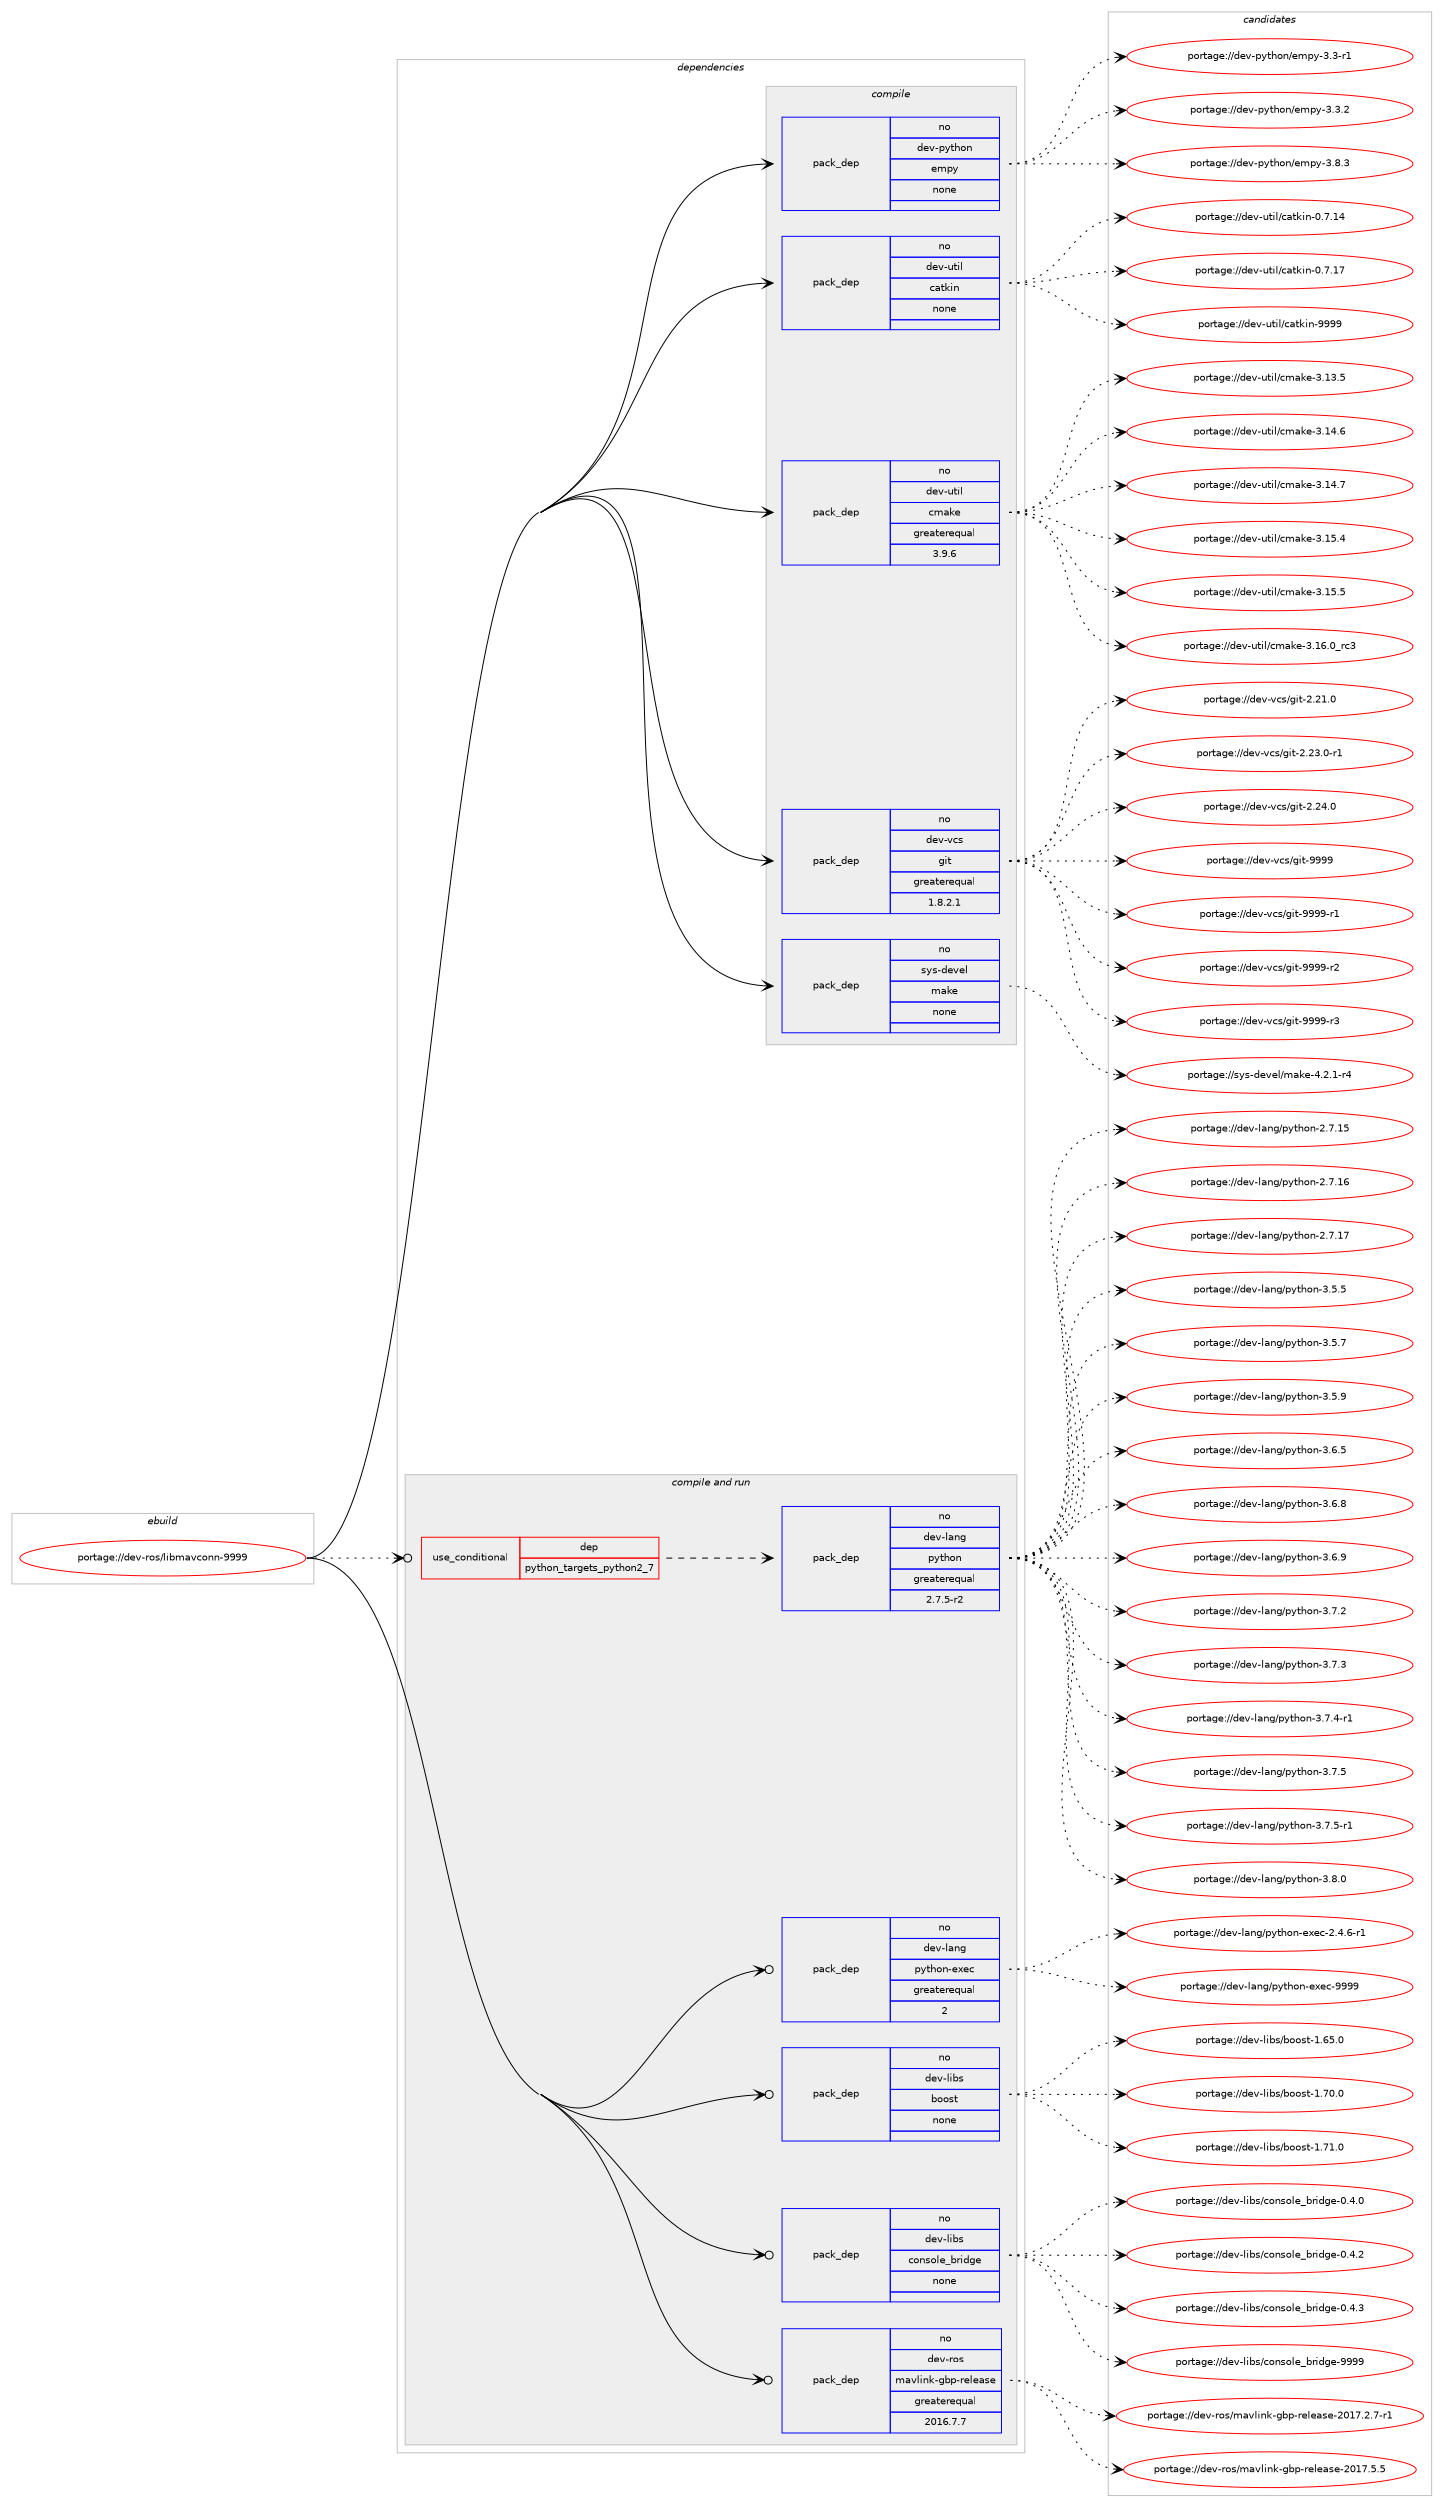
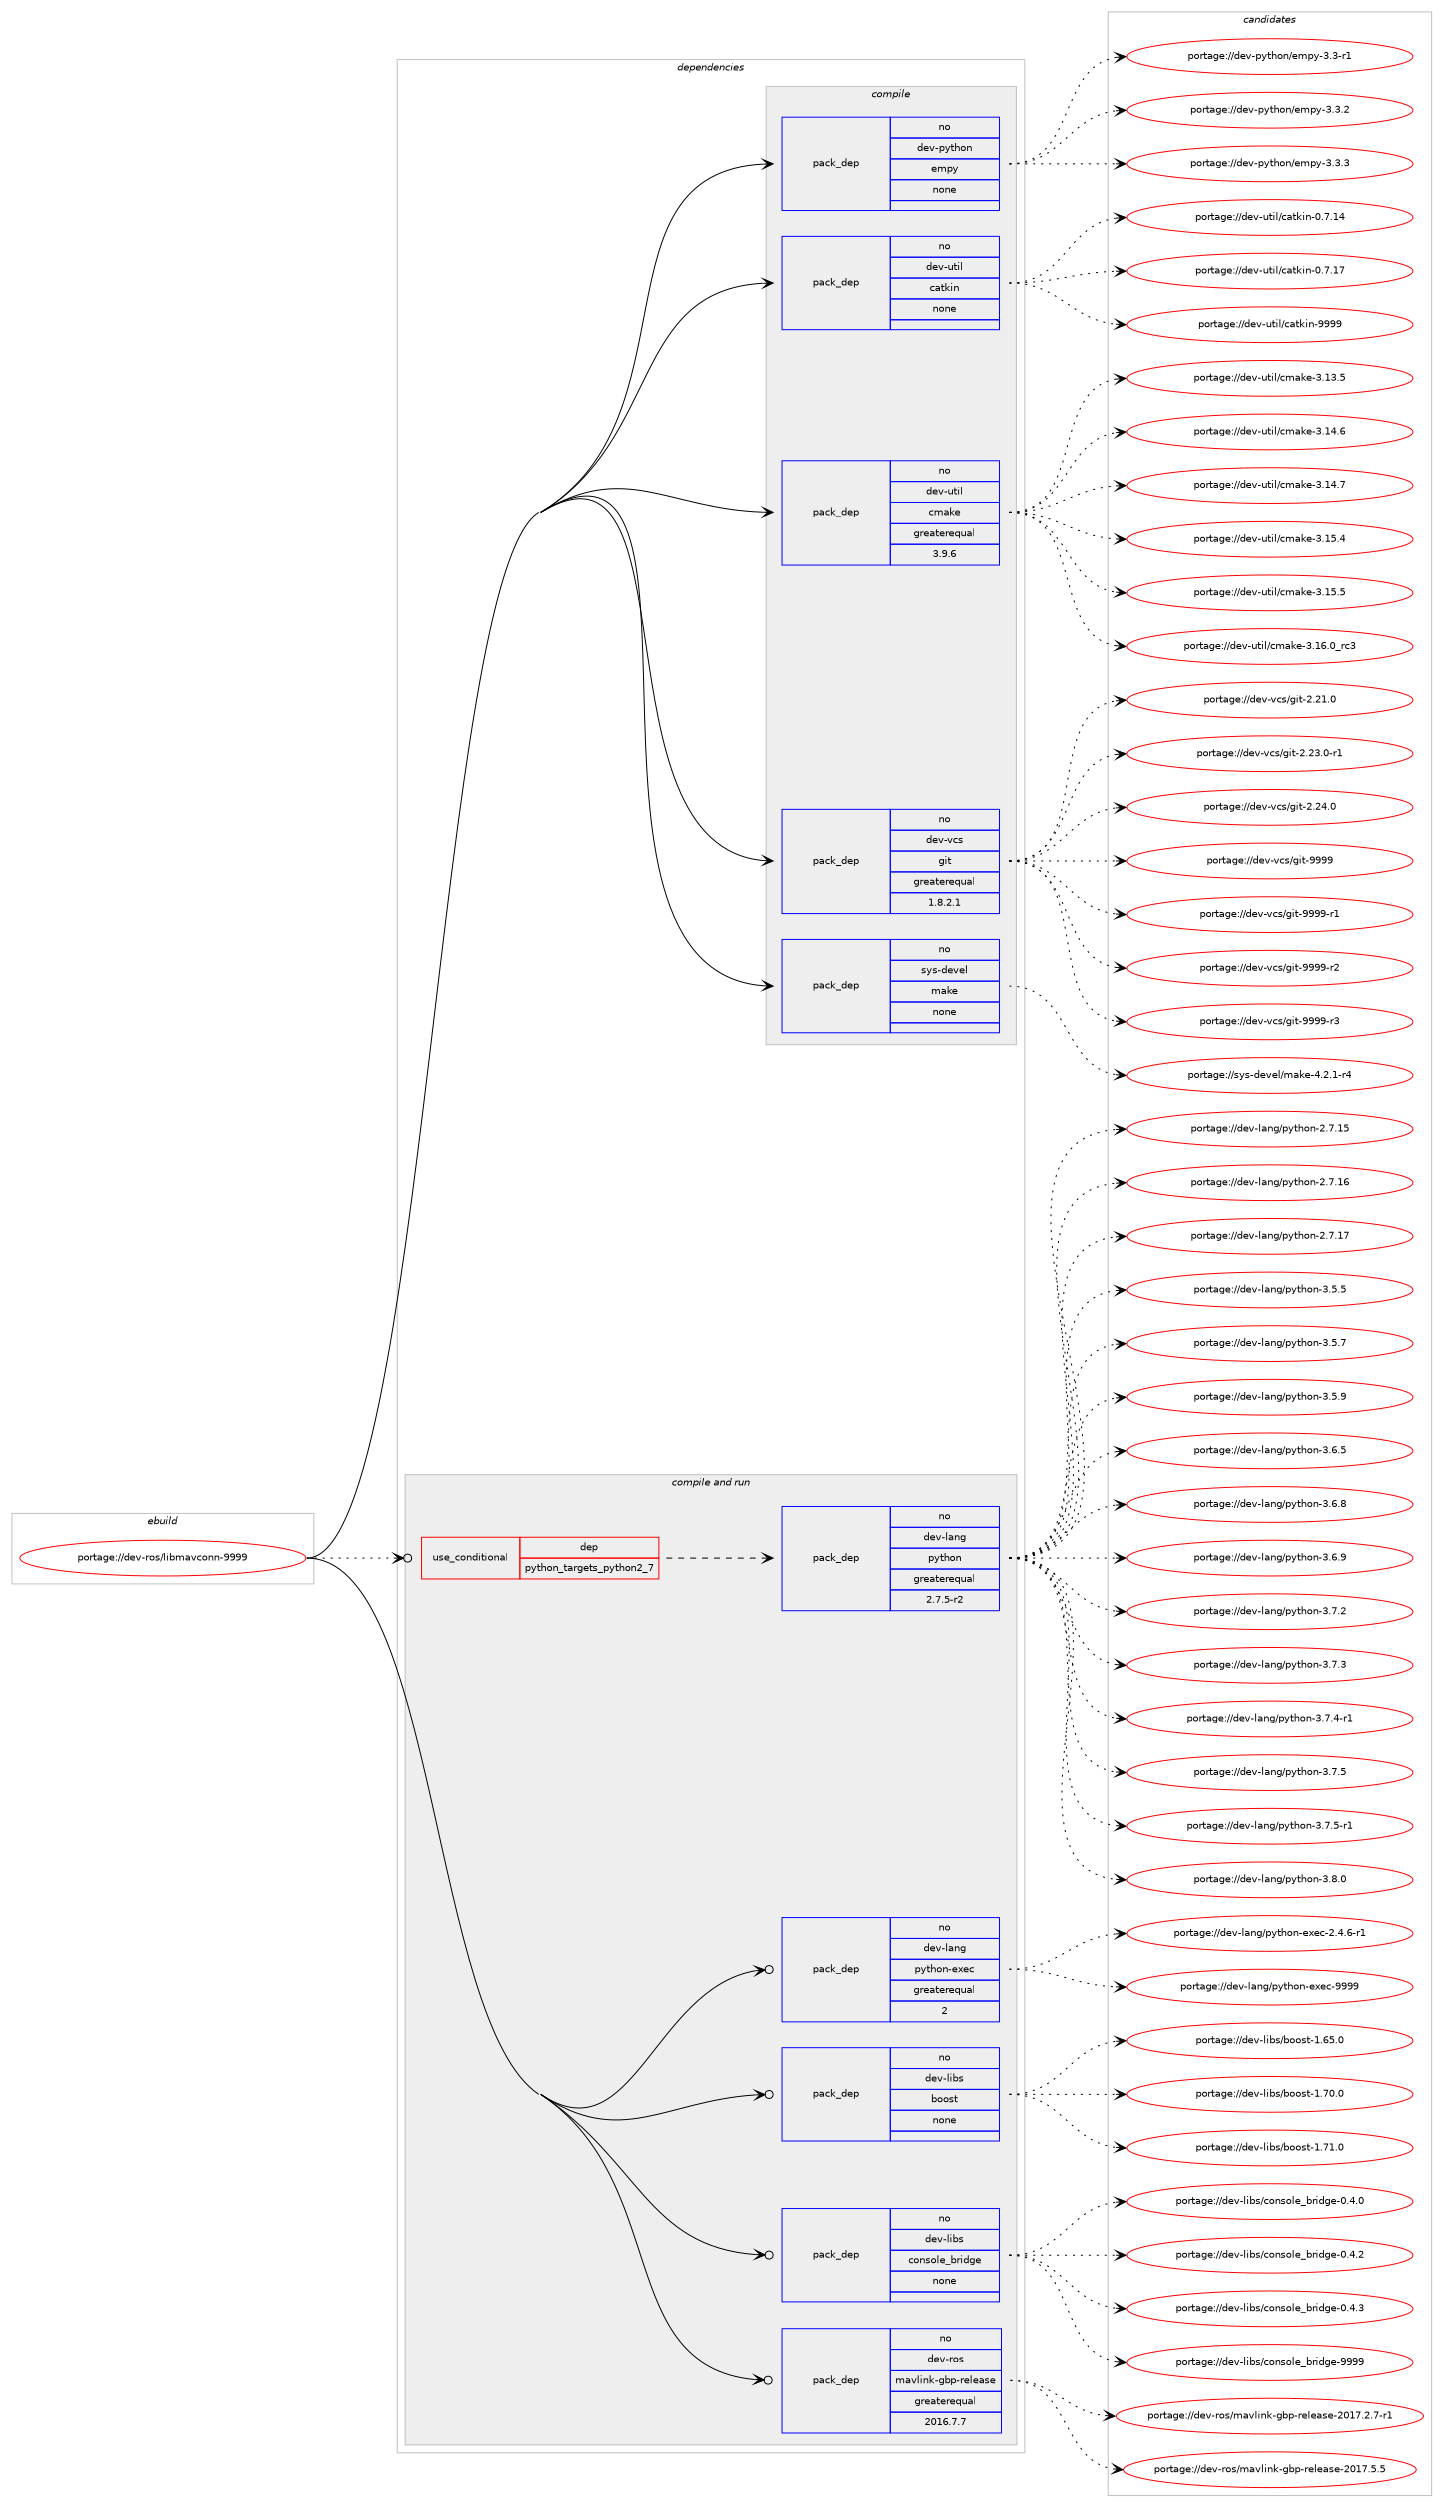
node "portage://dev-python/empy-3.8.3": label "portage://dev-python/empy-3.8.3" -> "portage://dev-python/empy-3.3.3"
